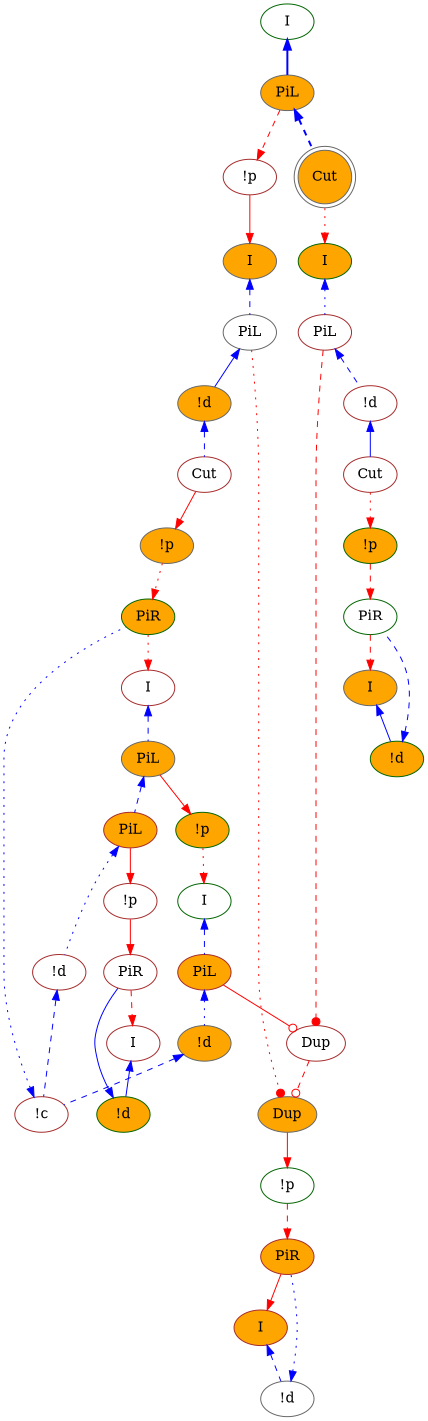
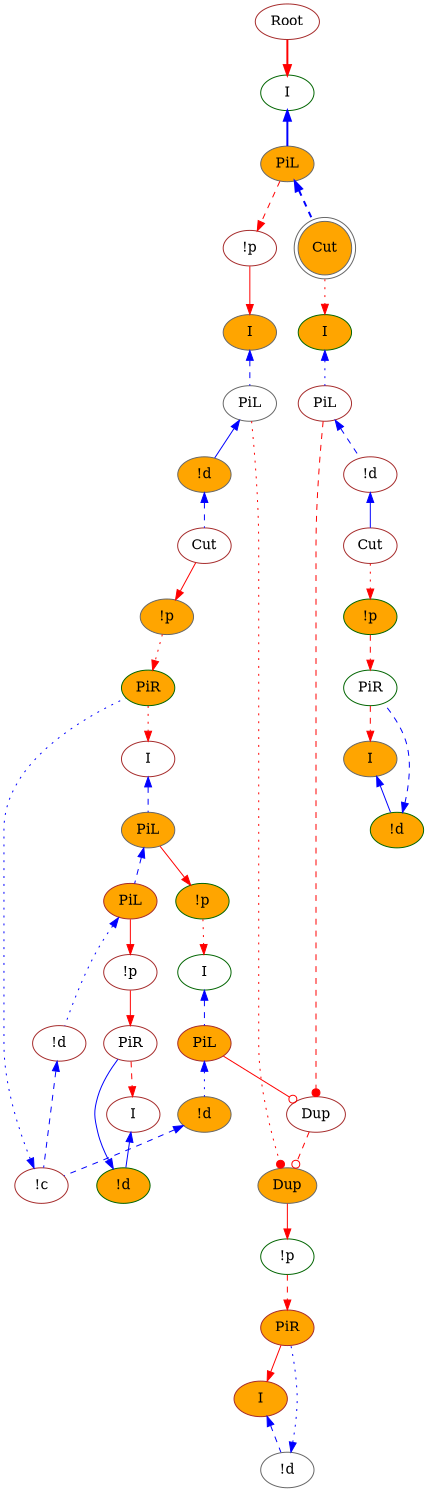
node "Root": added
